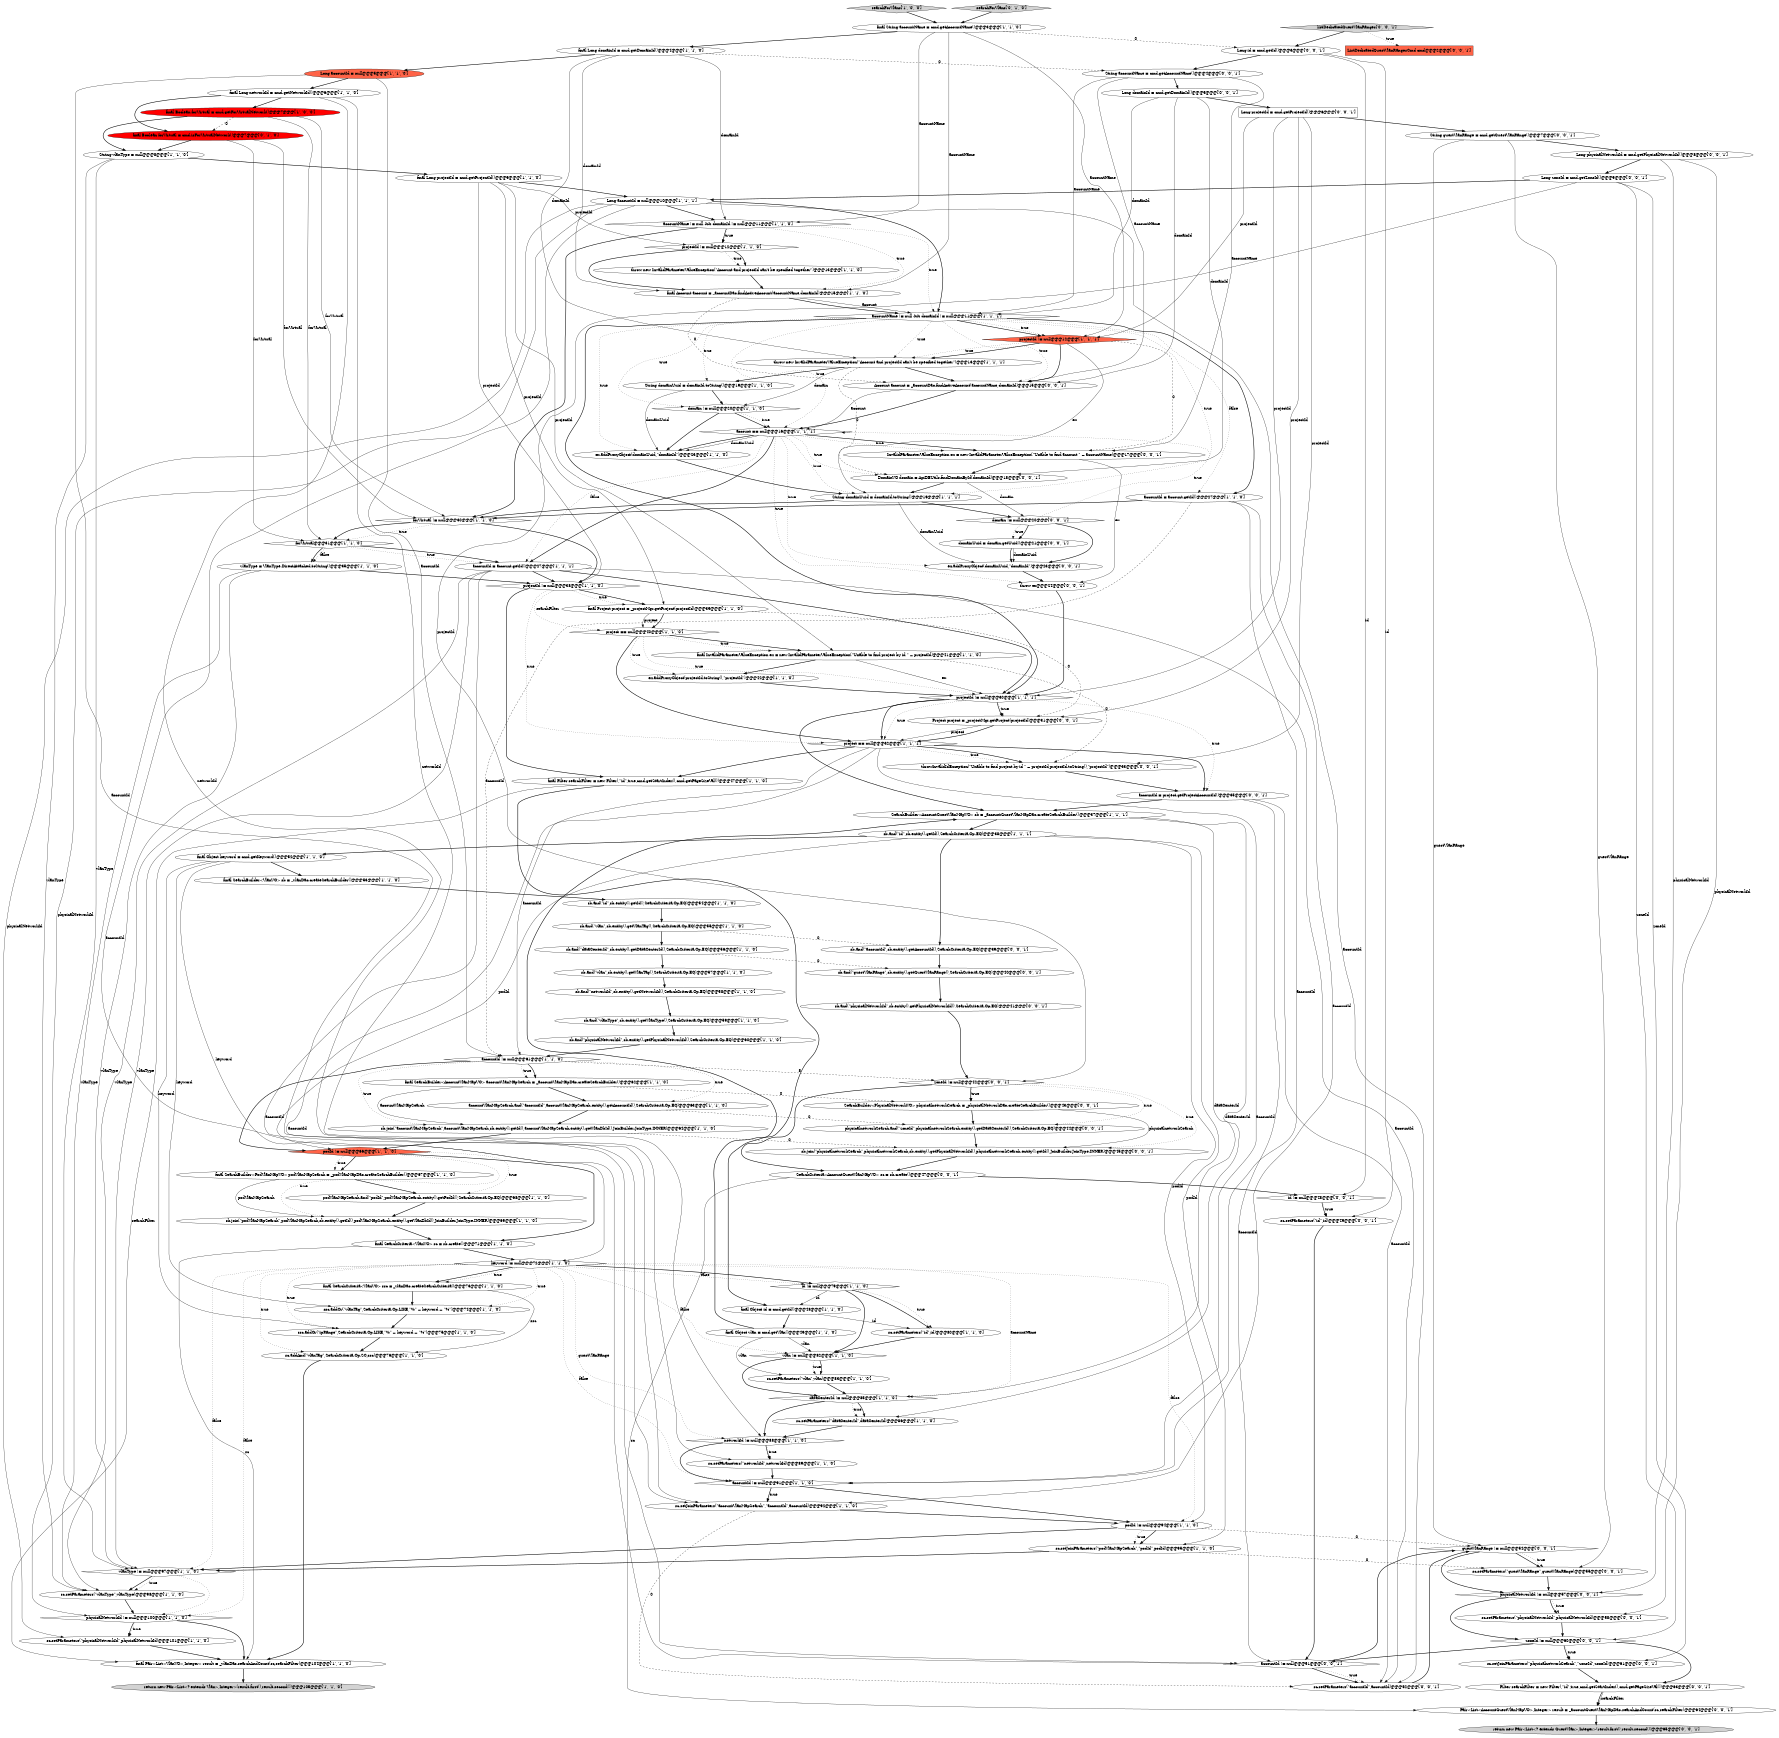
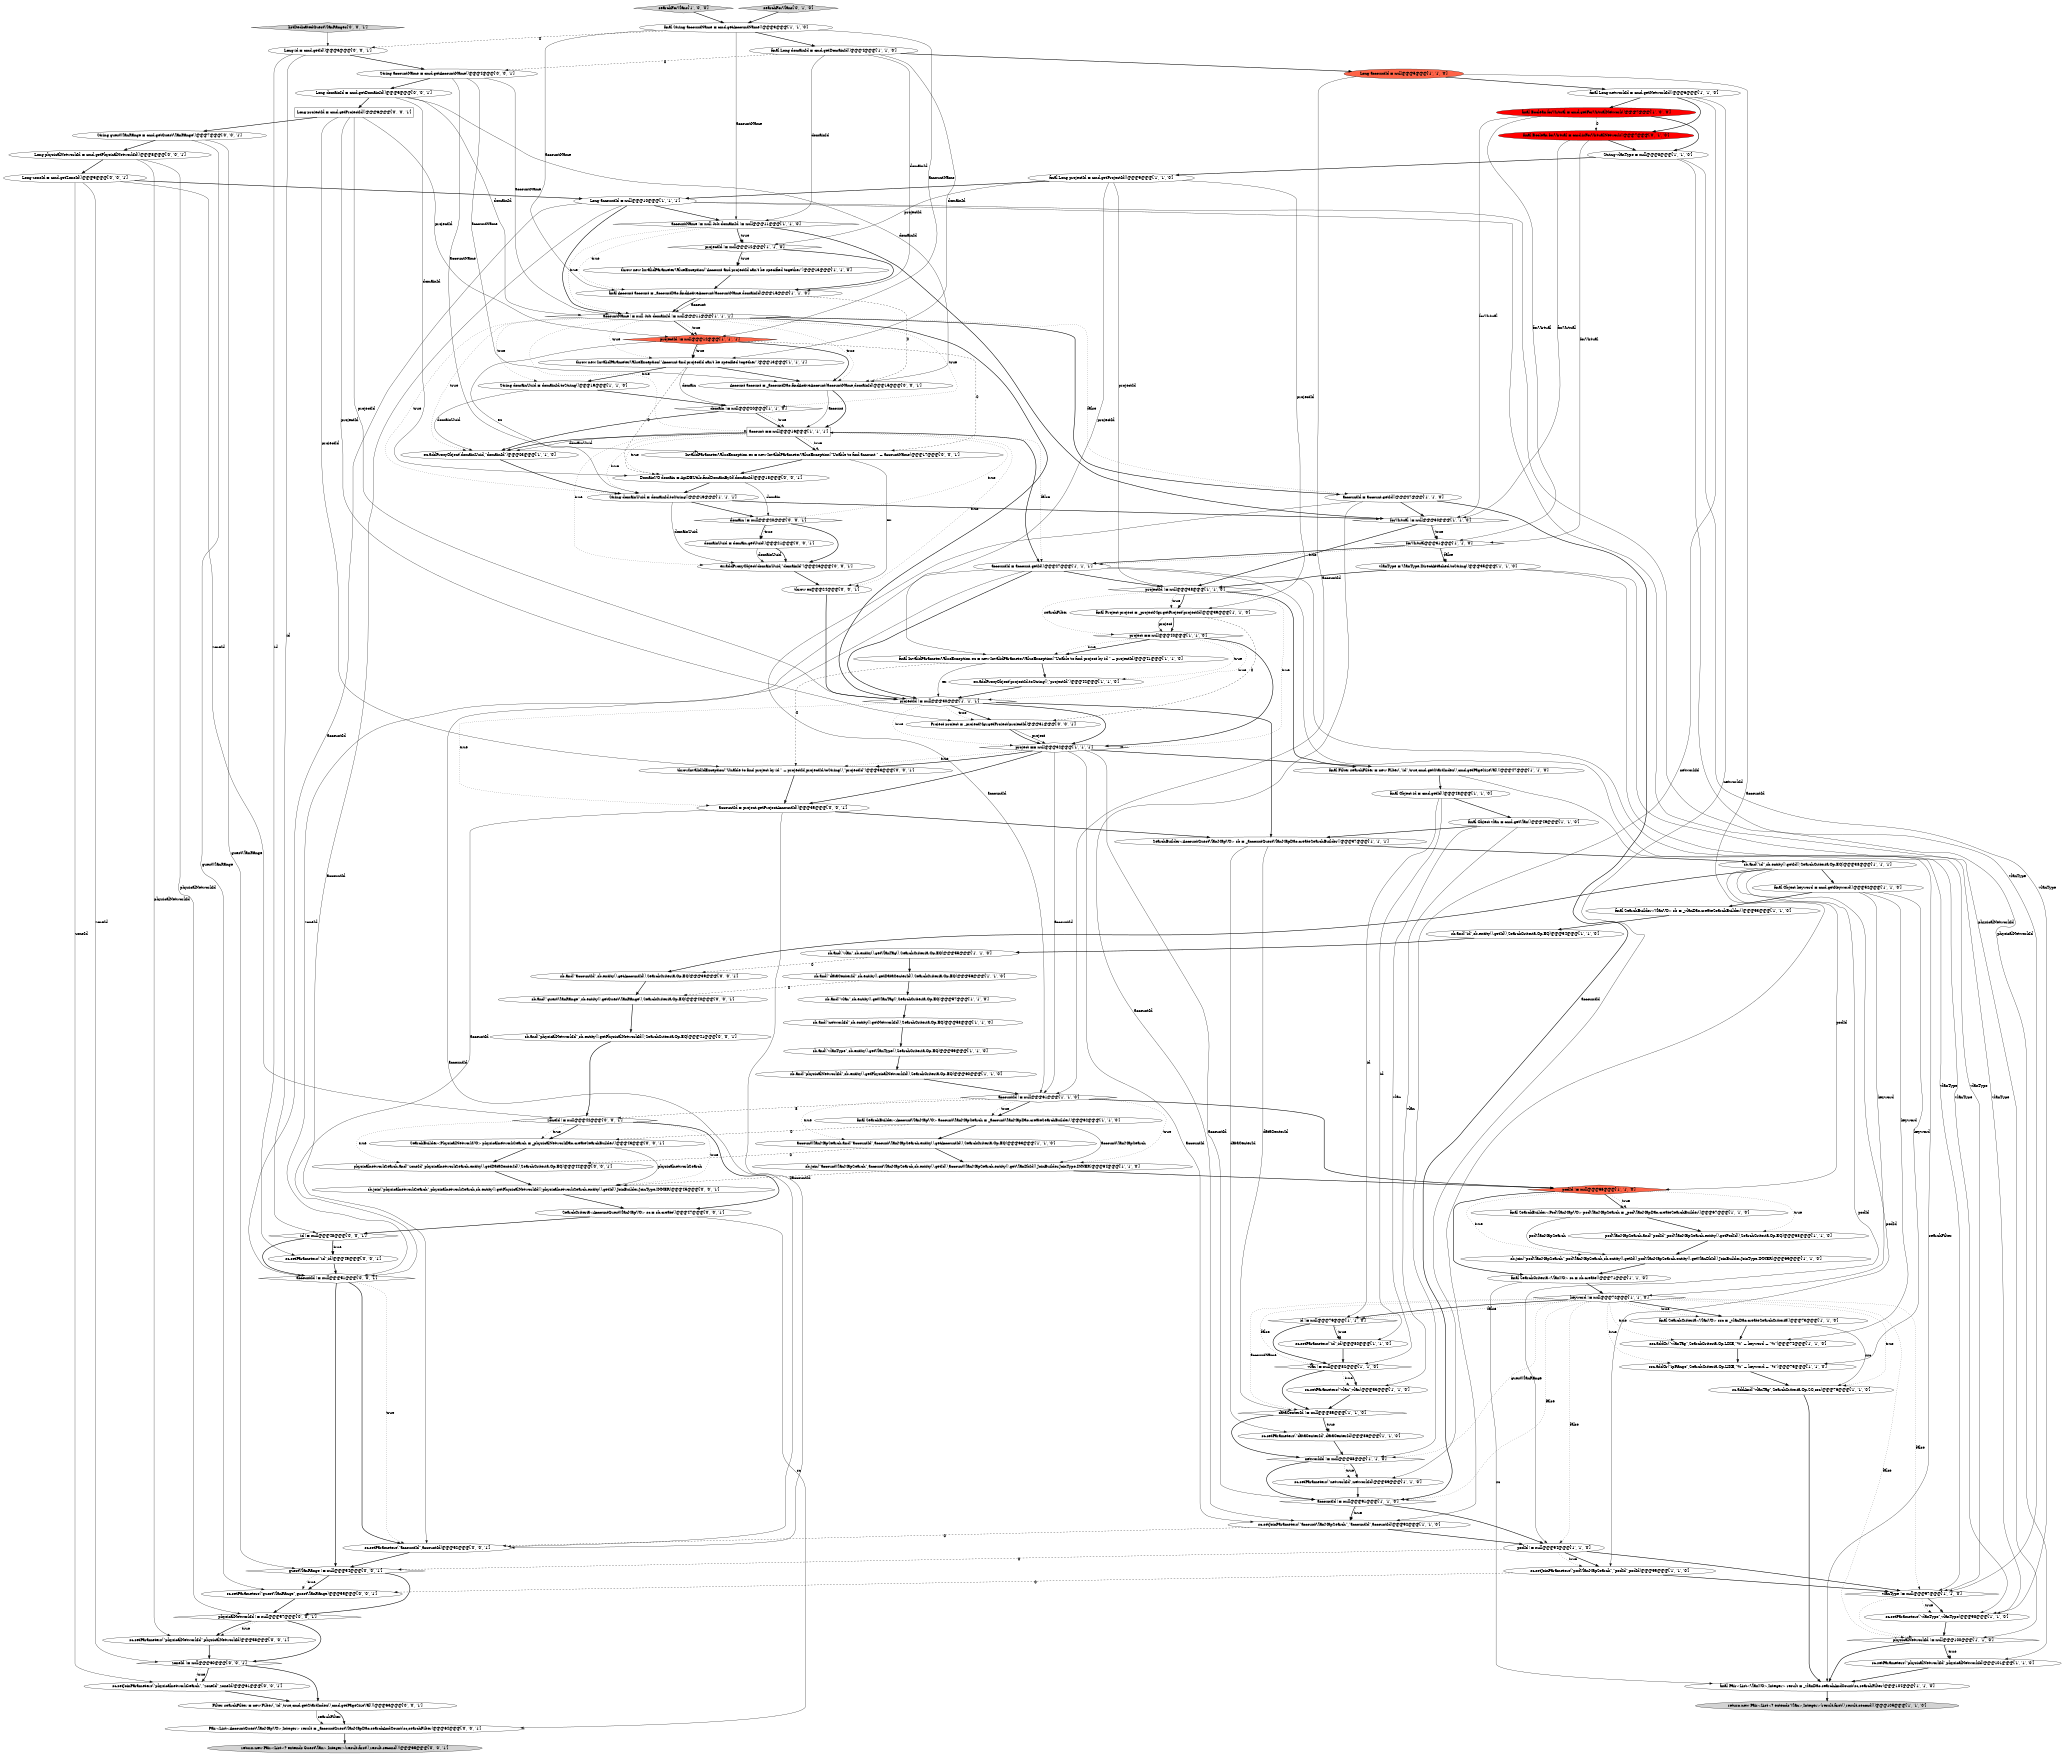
edge "listDedicatedGuestVlanRanges['0', '0', '1']" -> "Long id = cmd.getId()@@@3@@@['0', '0', '1']": style bold -> solid
node "ListDedicatedGuestVlanRangesCmd cmd@@@2@@@['0', '0', '1']": removed
node "account == null@@@16@@@['1', '1', '1']": shape diamond -> box
edge "accountId = account.getId()@@@27@@@['1', '1', '0']" -> "accountId != null@@@61@@@['1', '1', '0']": style dashed -> solid
edge "Long zoneId = cmd.getZoneId()@@@9@@@['0', '0', '1']" -> "zoneId != null@@@42@@@['0', '0', '1']": label "projectId" -> "zoneId"
edge "accountId = account.getId()@@@27@@@['1', '1', '1']" -> "accountId != null@@@51@@@['0', '0', '1']": label "accountId" -> "zoneId"
edge "accountId = account.getId()@@@27@@@['1', '1', '0']" -> "accountId != null@@@91@@@['1', '1', '0']": style solid -> bold
edge "id != null@@@79@@@['1', '1', '0']" -> "final Object id = cmd.getId()@@@48@@@['1', '1', '0']": reversed
edge "zoneId != null@@@60@@@['0', '0', '1']" -> "accountId != null@@@51@@@['0', '0', '1']": now "id != null@@@48@@@['0', '0', '1']" -> "accountId != null@@@51@@@['0', '0', '1']"
